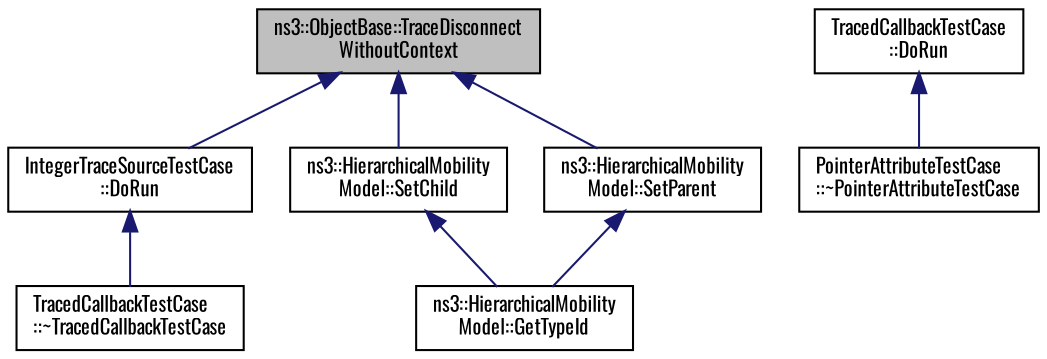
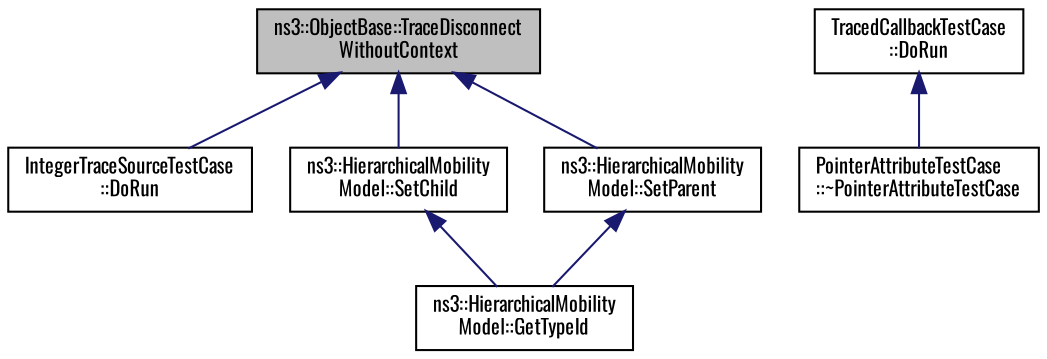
node "TracedCallbackTestCase ::~TracedCallbackTestCase": removed
